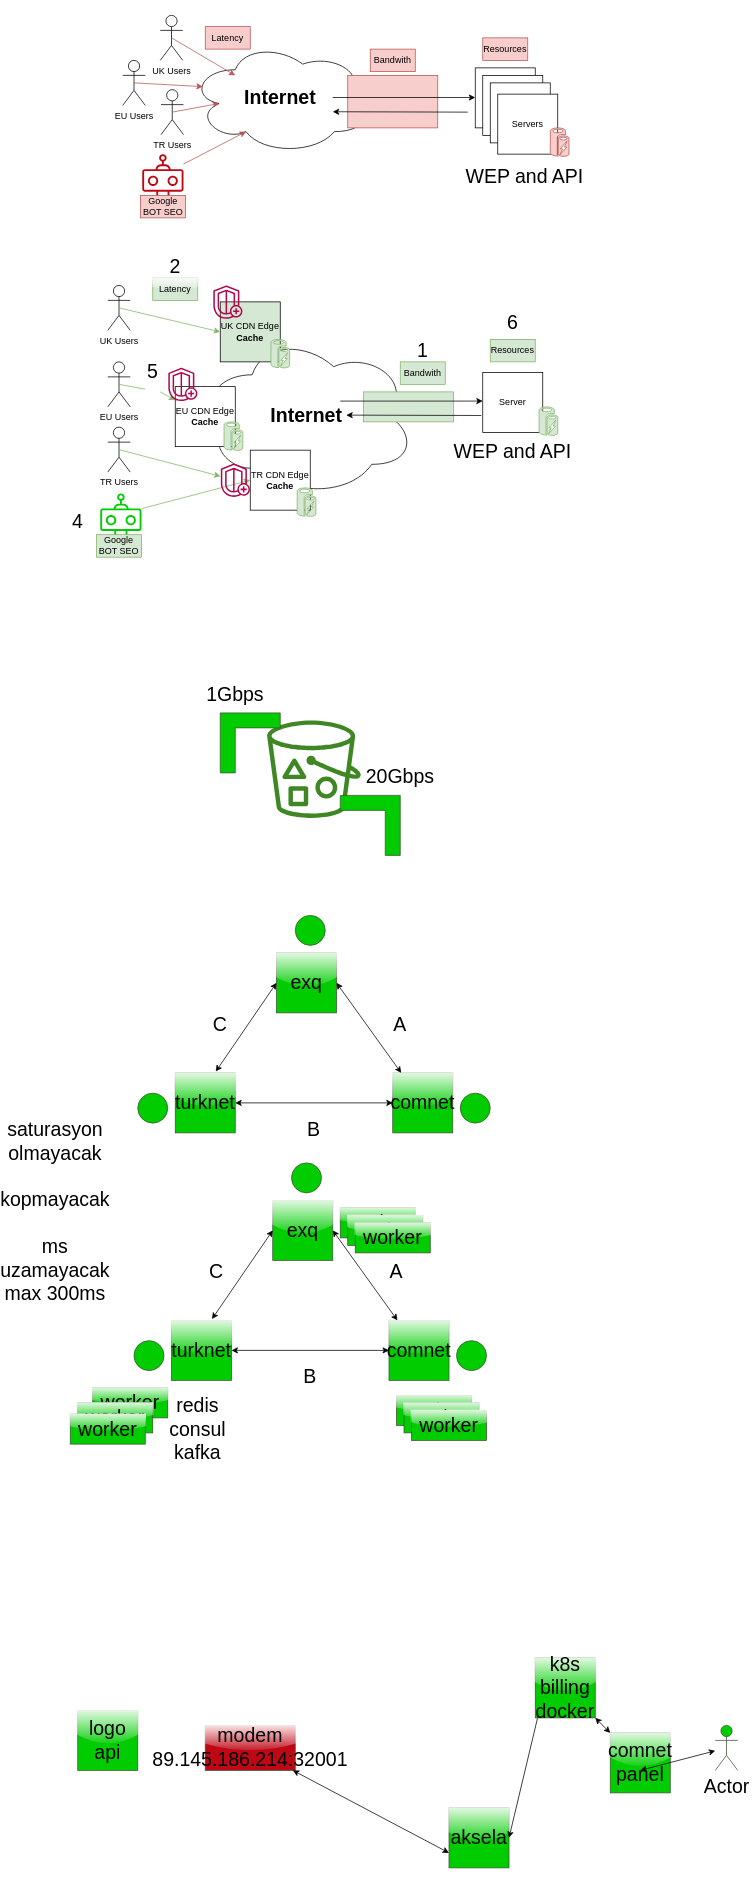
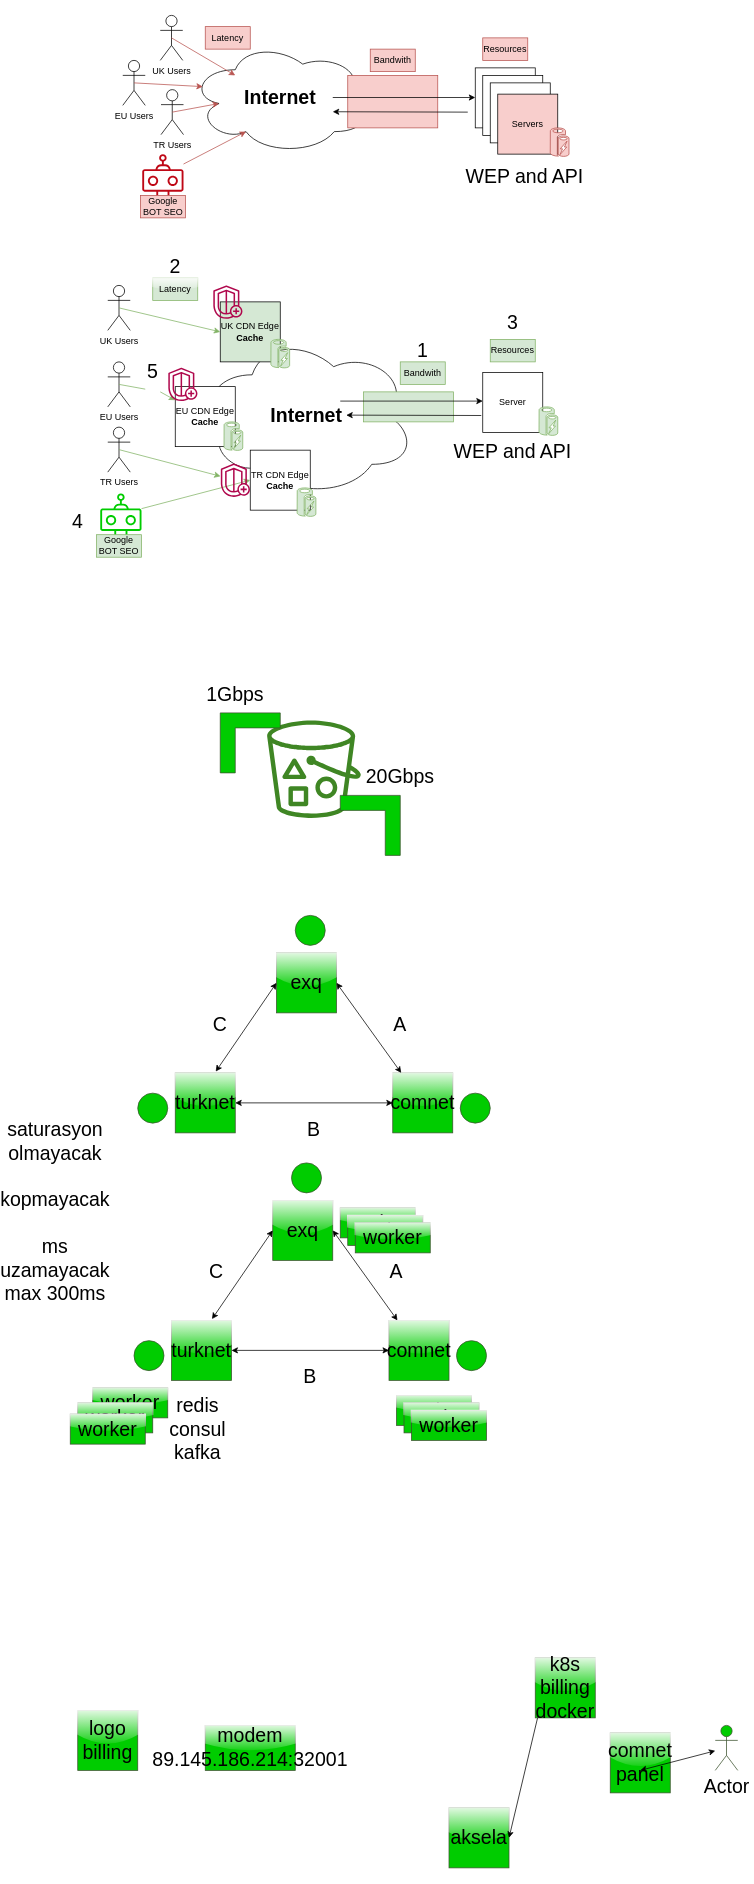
node "Servers": fillcolor #ffffff -> #f8cecc
node "6": label "6" -> "3"
edge "k8s billing docker" -- "comnet panel": removed
node "logo api": label "logo api" -> "logo billing"
node "modem 89.145.186.214:32001": fillcolor #bf0816 -> #00cc00
edge "modem 89.145.186.214:32001" -- "aksela": removed
